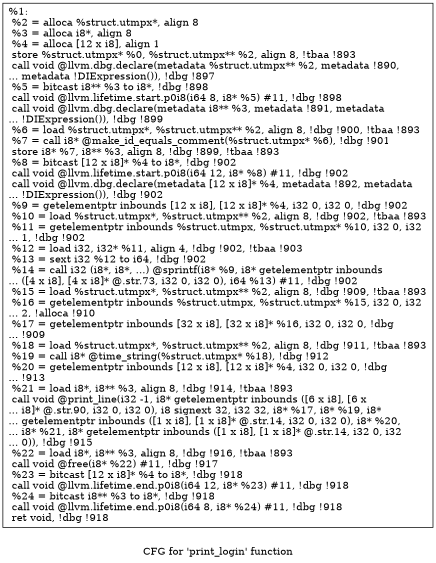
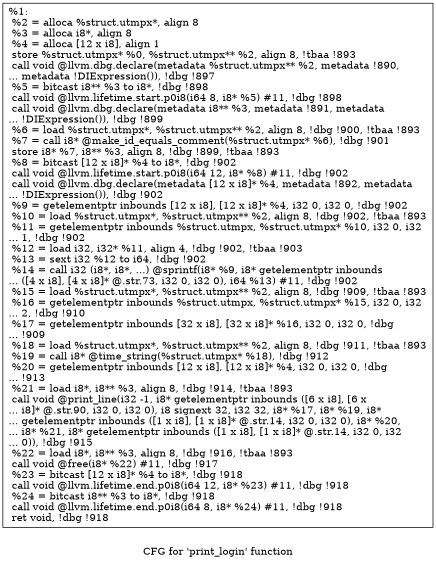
node "%1:": text "... 2, !alloca !910" -> "... 2, !dbg !910"
